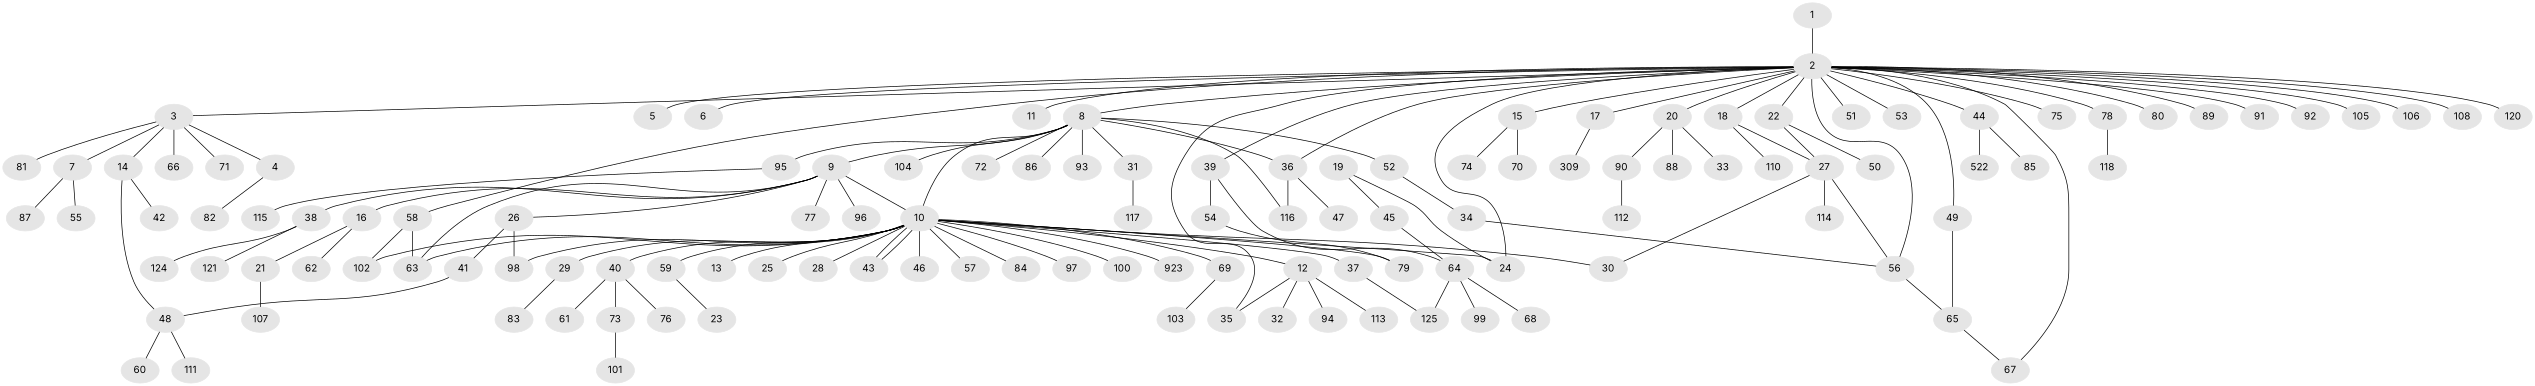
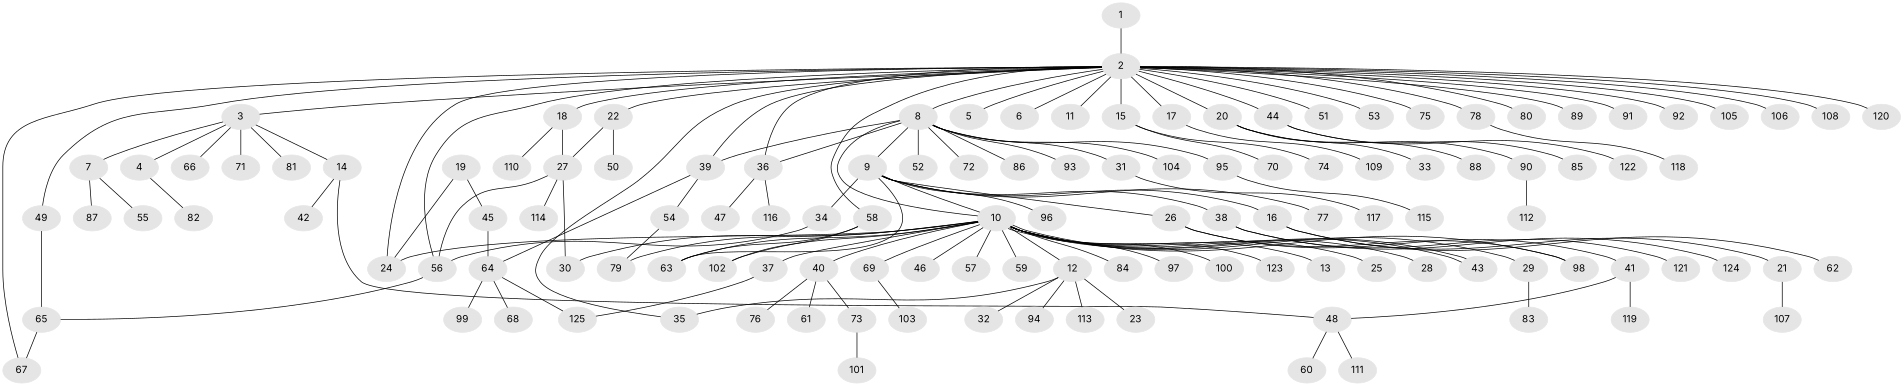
edge "8" -- "116": now "8" -- "39"
node "309": label "309" -> "109"
node "522": label "522" -> "122"
edge "52" -- "34": now "9" -- "34"
node "923": label "923" -> "123"
edge "59" -- "23": now "12" -- "23"
node "119": added
